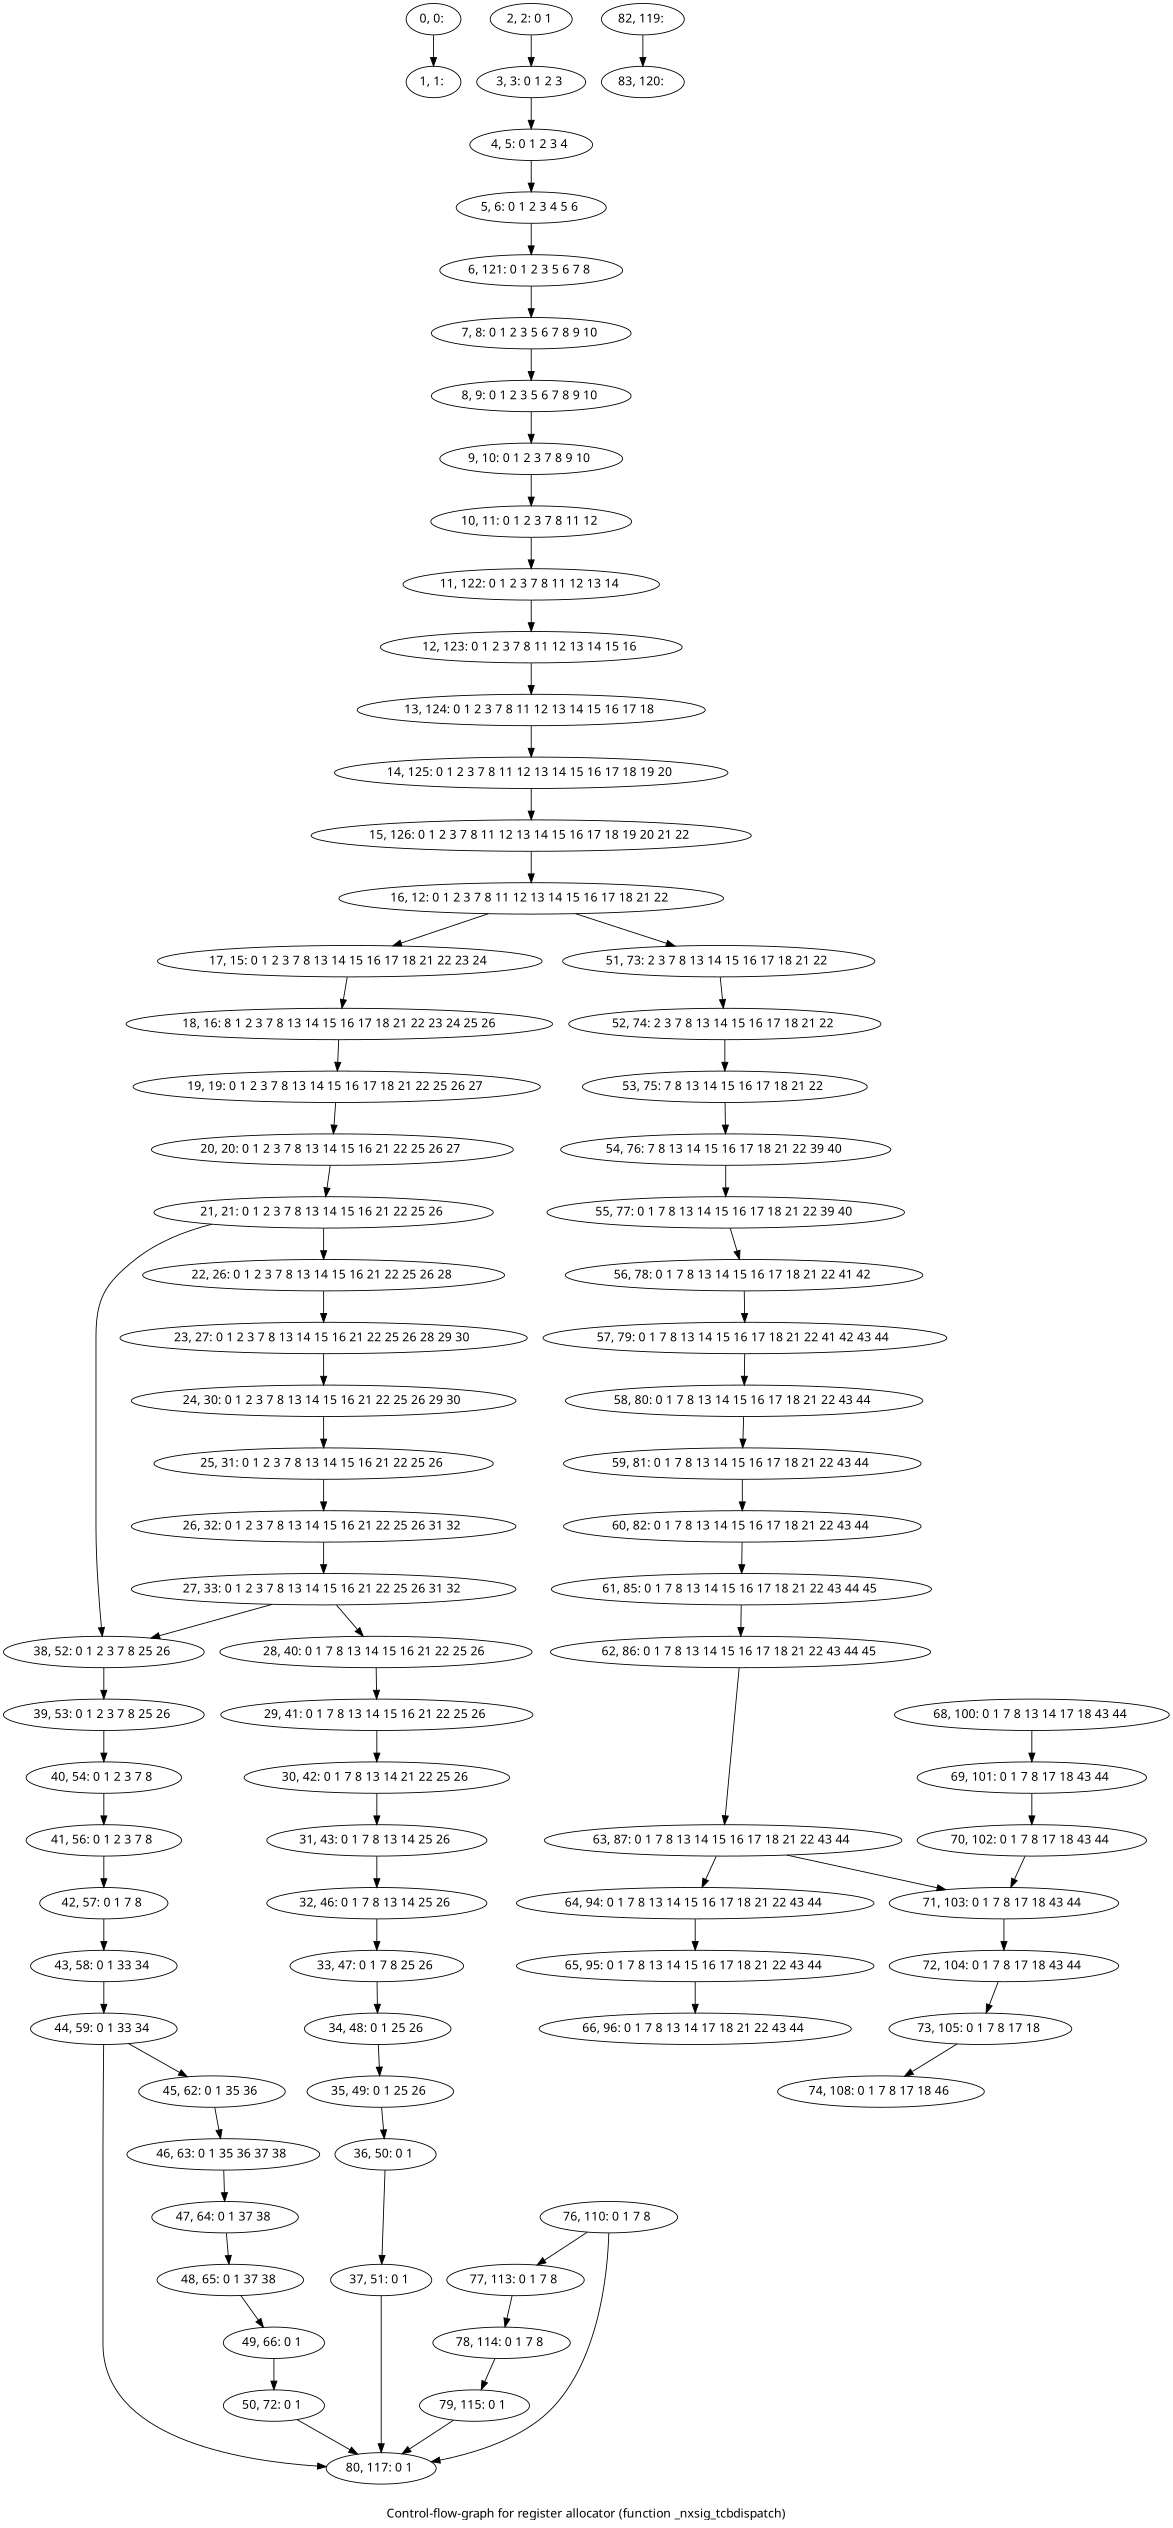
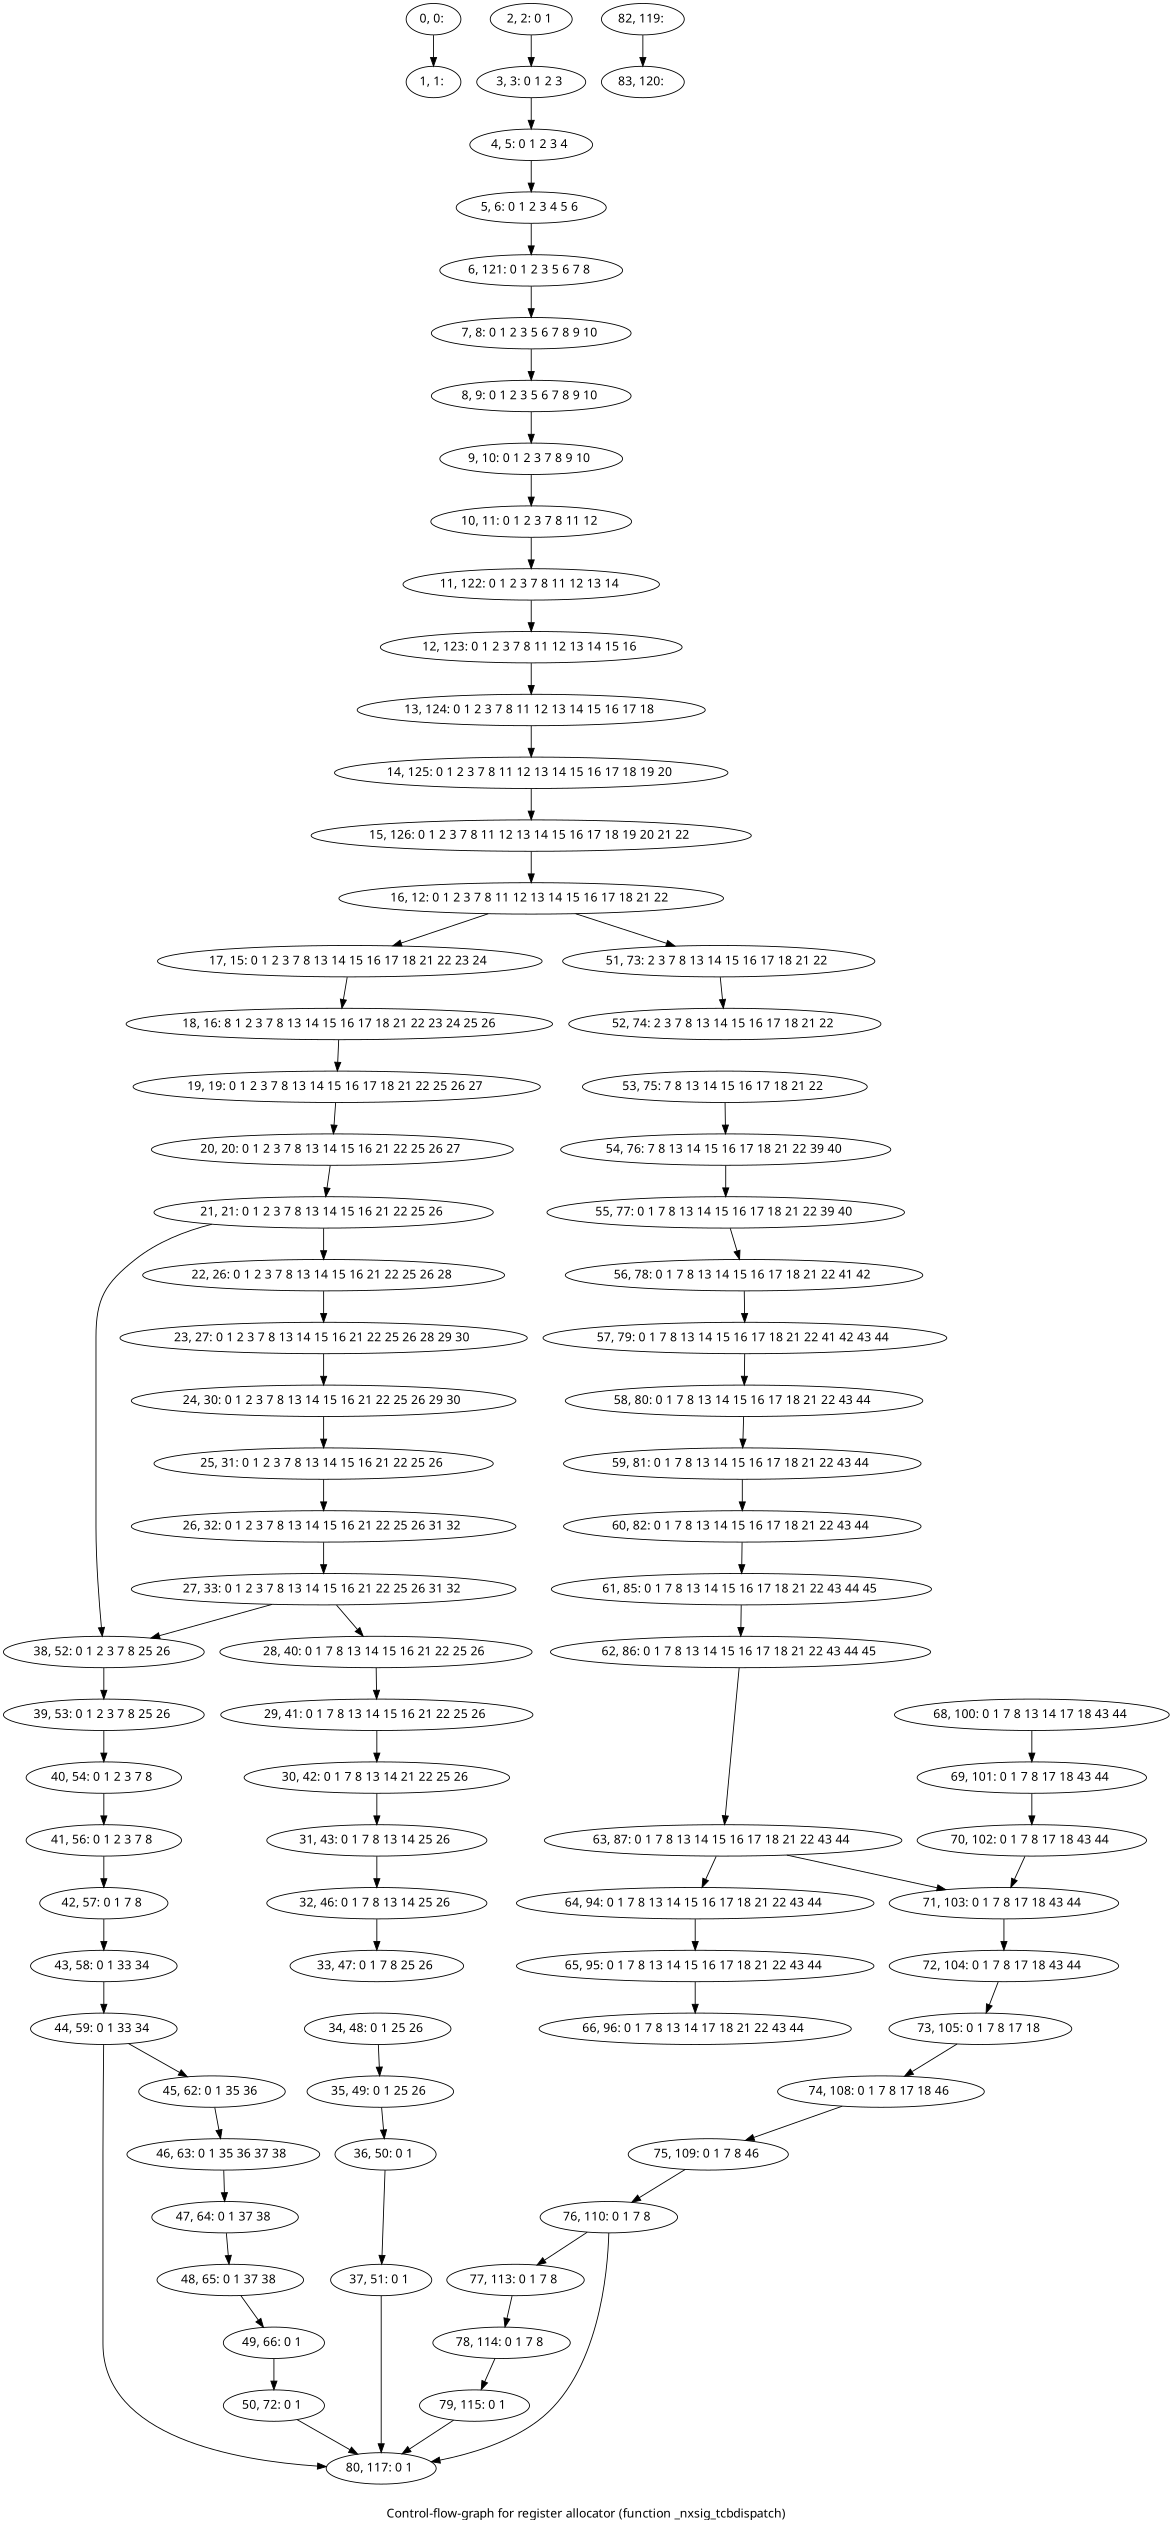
edge "52, 74: 2 3 7 8 13 14 15 16 17 18 21 22" -> "53, 75: 7 8 13 14 15 16 17 18 21 22": removed
edge "33, 47: 0 1 7 8 25 26" -> "34, 48: 0 1 25 26": removed
node "75, 109: 0 1 7 8 46": added
